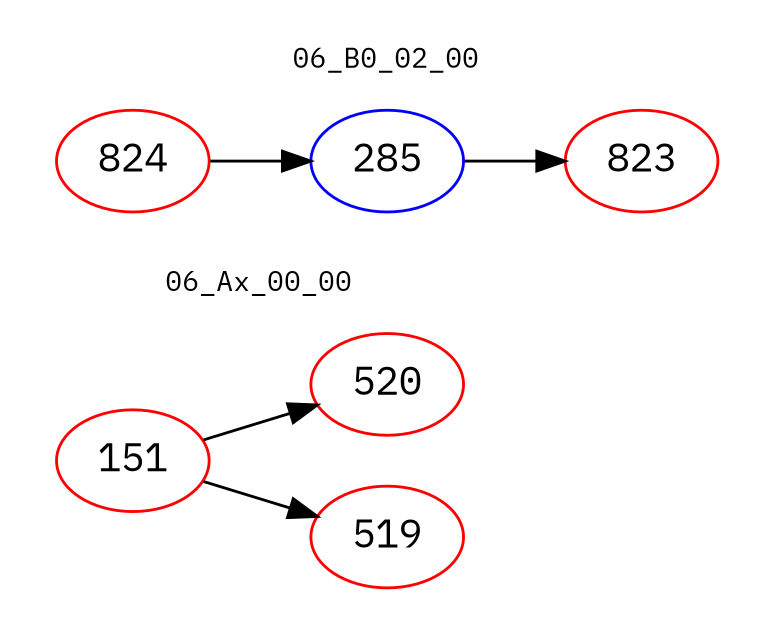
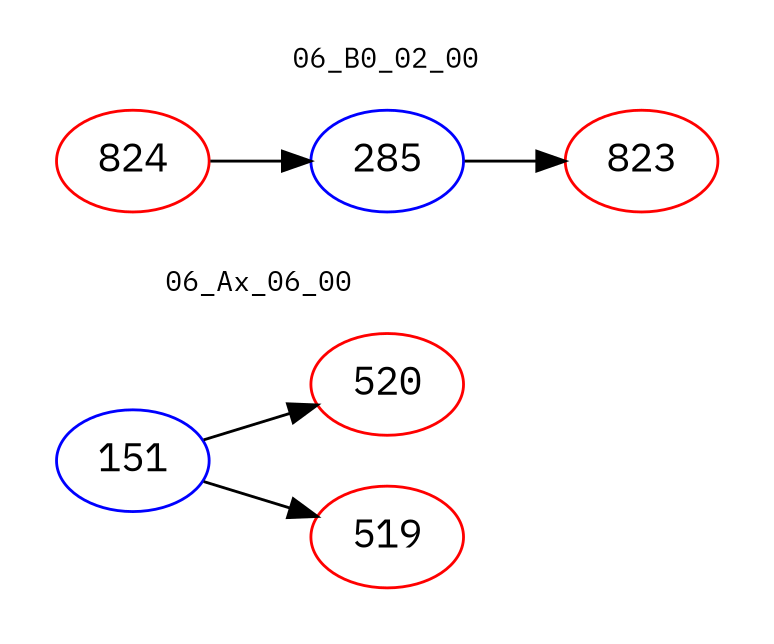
cluster "06_Ax_00_00": label "06_Ax_00_00" -> "06_Ax_06_00"
node "151": color red -> blue
